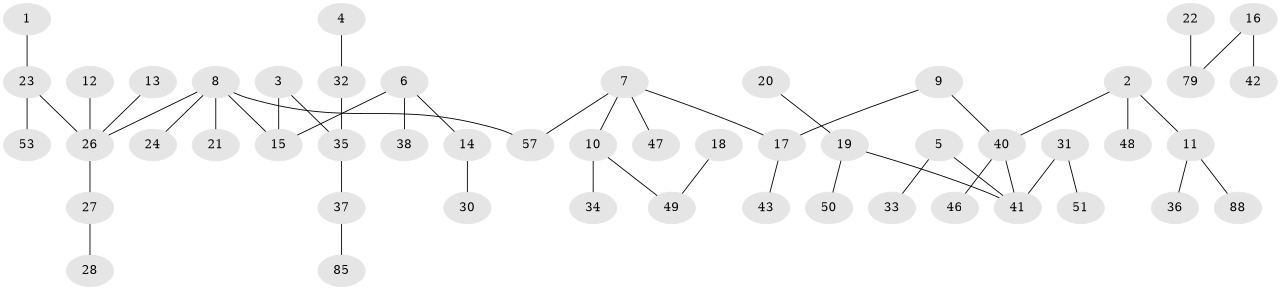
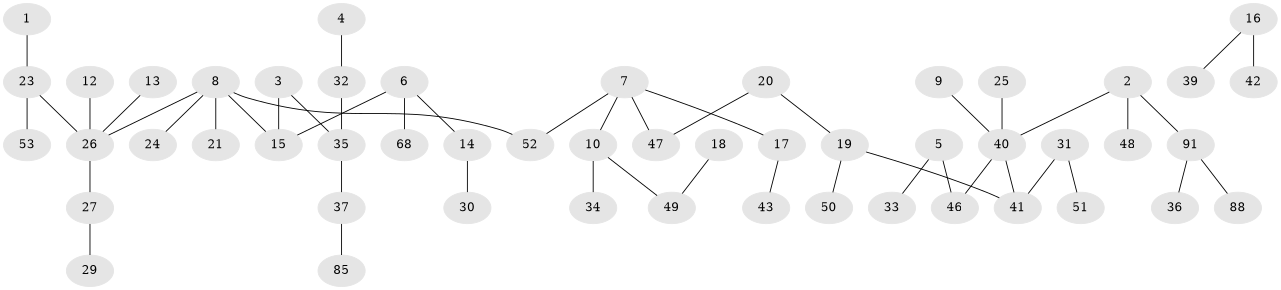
node "22": removed
node "25": added
node "79": label "79" -> "39"
edge "20" -- "47": added
edge "9" -- "17": removed
node "38": label "38" -> "68"
node "57": label "57" -> "52"
node "11": label "11" -> "91"
edge "5" -- "41": now "5" -- "46"
node "28": label "28" -> "29"
